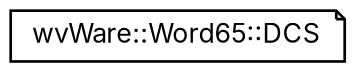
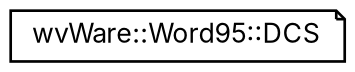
node "wvWare::Word65::DCS": label "wvWare::Word65::DCS" -> "wvWare::Word95::DCS"
